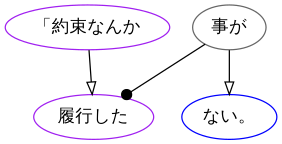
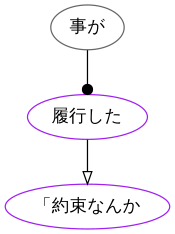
edge "「約束なんか" -> "履行した": reversed
node "ない。": removed
